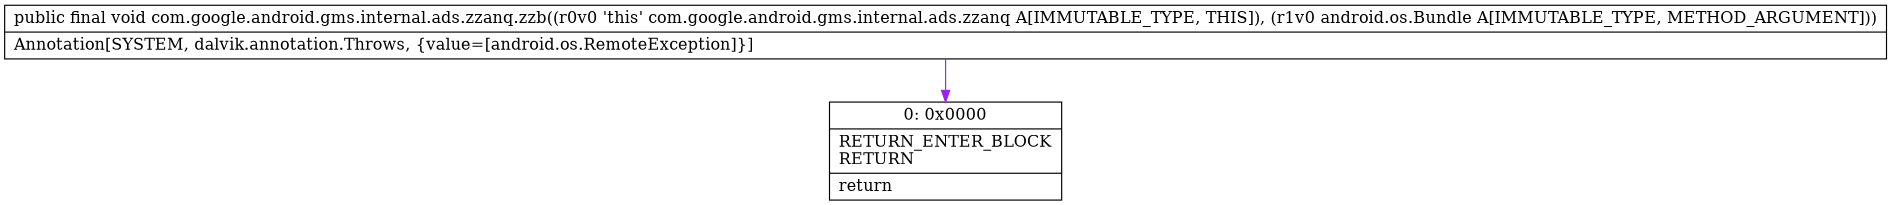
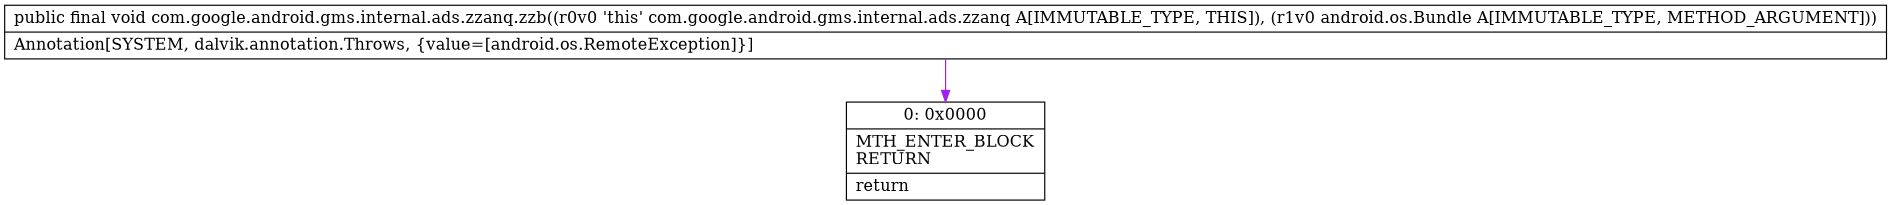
node "0: 0x0000": text "RETURN_ENTER_BLOCK" -> "MTH_ENTER_BLOCK"
